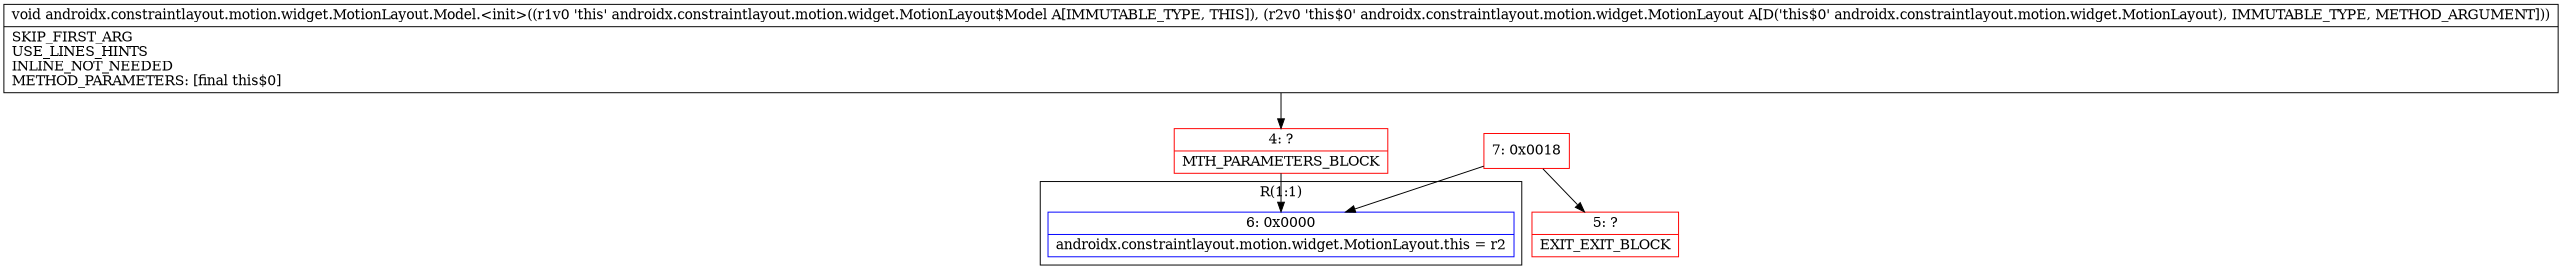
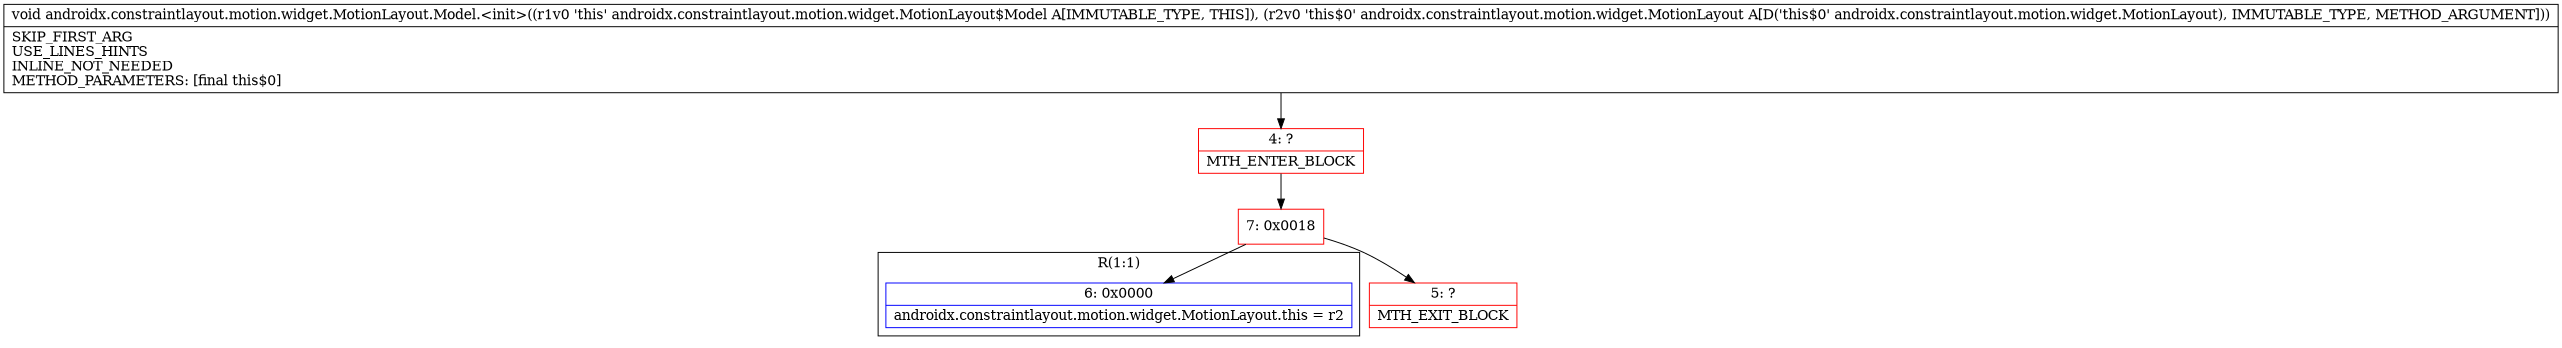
node "4: ?": text "MTH_PARAMETERS_BLOCK" -> "MTH_ENTER_BLOCK"
edge "4: ?" -> "6: 0x0000": now "4: ?" -> "7: 0x0018"
node "5: ?": text "EXIT_EXIT_BLOCK" -> "MTH_EXIT_BLOCK"
